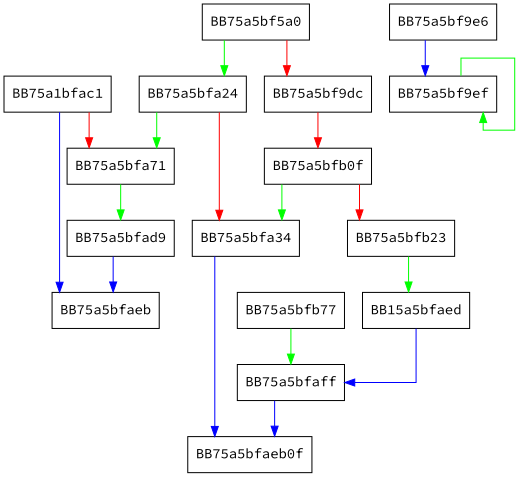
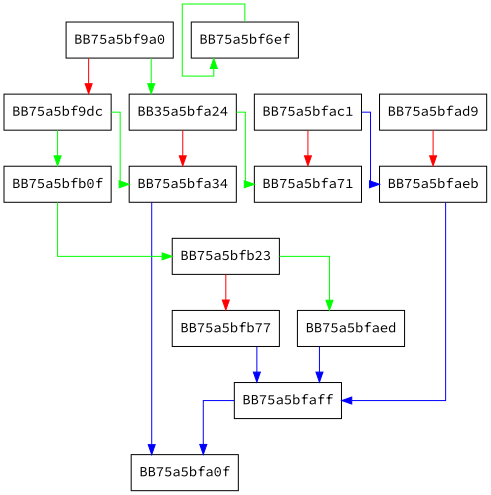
node "BB75a5bf5a0": label "BB75a5bf5a0" -> "BB75a5bf9a0"
node "BB75a5bf9e6": removed
node "BB75a1bfac1": label "BB75a1bfac1" -> "BB75a5bfac1"
node "BB75a5bfa24": label "BB75a5bfa24" -> "BB35a5bfa24"
node "BB75a5bf9ef": label "BB75a5bf9ef" -> "BB75a5bf6ef"
edge "BB75a5bf9dc" -> "BB75a5bfb0f": color red -> green
edge "BB75a5bfa71" -> "BB75a5bfad9": removed
edge "BB75a5bfb0f" -> "BB75a5bfa34": now "BB75a5bf9dc" -> "BB75a5bfa34"
edge "BB75a5bfb0f" -> "BB75a5bfb23": color red -> green
edge "BB75a5bfad9" -> "BB75a5bfaeb": color blue -> red
edge "BB75a5bfb23" -> "BB75a5bfb77": added
node "BB15a5bfaed": label "BB15a5bfaed" -> "BB75a5bfaed"
edge "BB75a5bfb77" -> "BB75a5bfaff": color green -> blue
edge "BB75a5bfaeb" -> "BB75a5bfaff": added
node "BB75a5bfaeb0f": label "BB75a5bfaeb0f" -> "BB75a5bfa0f"
